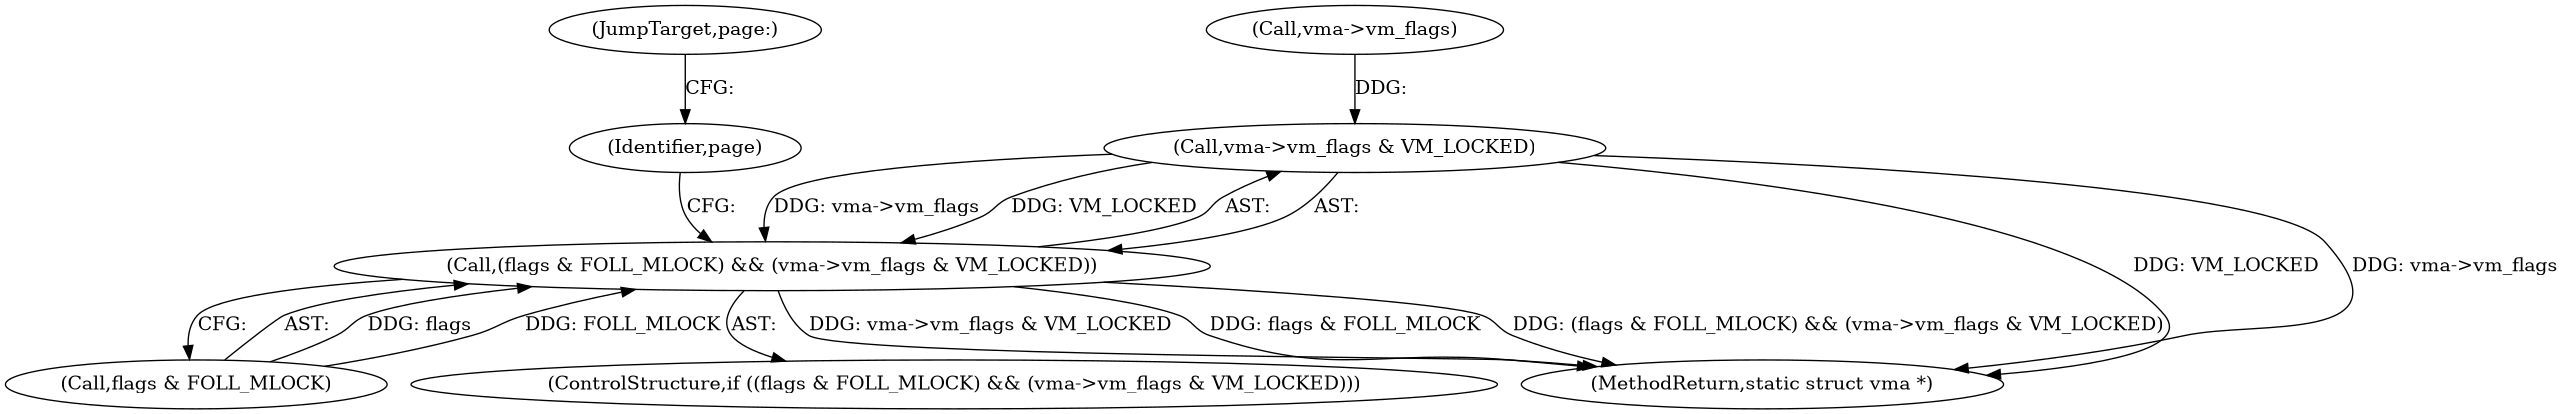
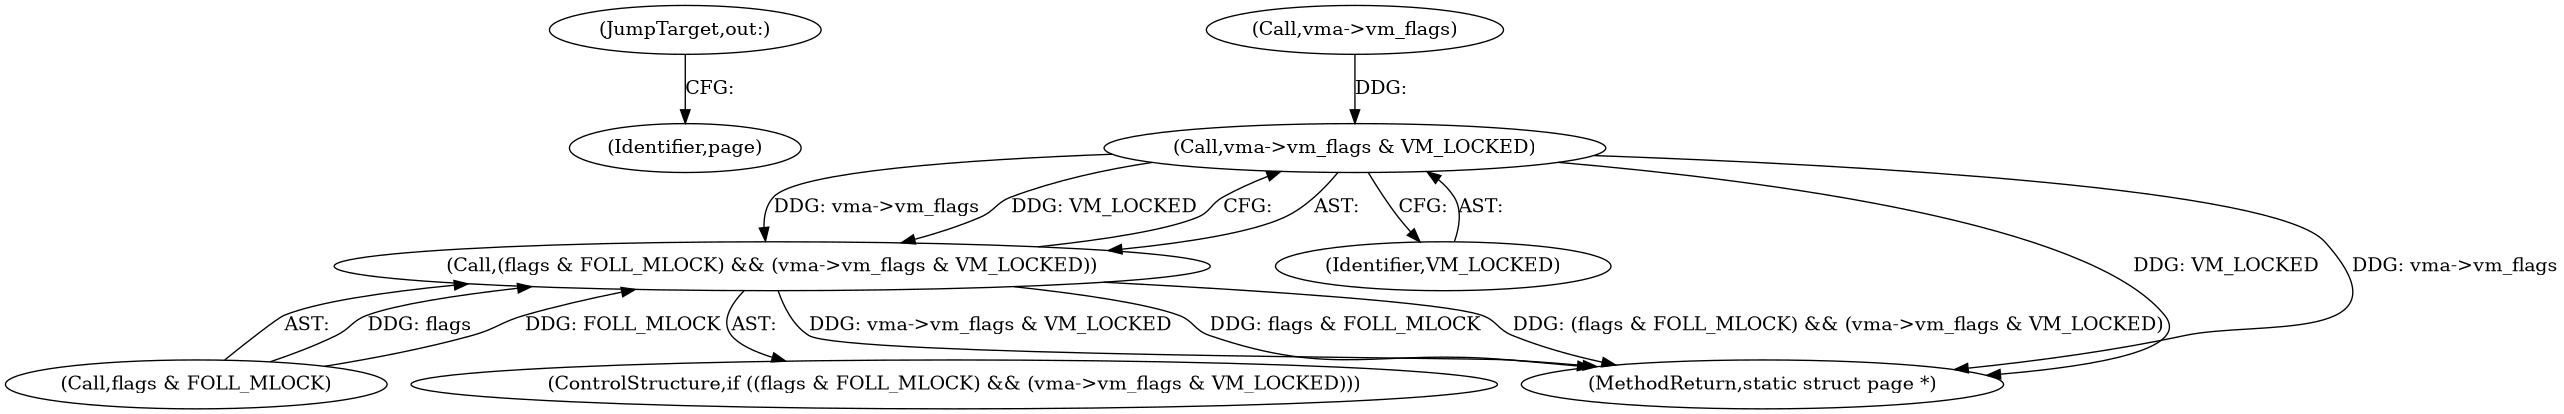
node "(JumpTarget,page:)": label "(JumpTarget,page:)" -> "(JumpTarget,out:)"
edge "(Identifier,page)" -> "(Call,(flags & FOLL_MLOCK) && (vma->vm_flags & VM_LOCKED))": removed, label "CFG:"
edge "(Call,(flags & FOLL_MLOCK) && (vma->vm_flags & VM_LOCKED))" -> "(Call,vma->vm_flags & VM_LOCKED)": label "AST: " -> "CFG: "
node "(Identifier,VM_LOCKED)": added
edge "(Call,(flags & FOLL_MLOCK) && (vma->vm_flags & VM_LOCKED))" -> "(Call,flags & FOLL_MLOCK)": removed, label "CFG:"
node "(MethodReturn,static struct vma *)": label "(MethodReturn,static struct vma *)" -> "(MethodReturn,static struct page *)"
